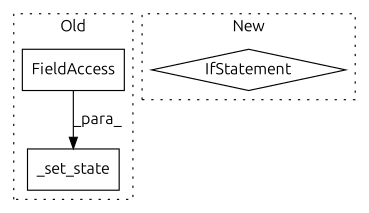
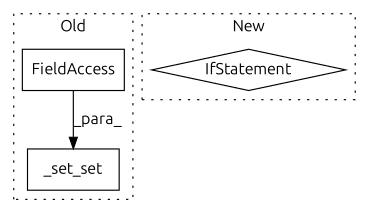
node "_set_state": label "_set_state" -> "_set_set"
